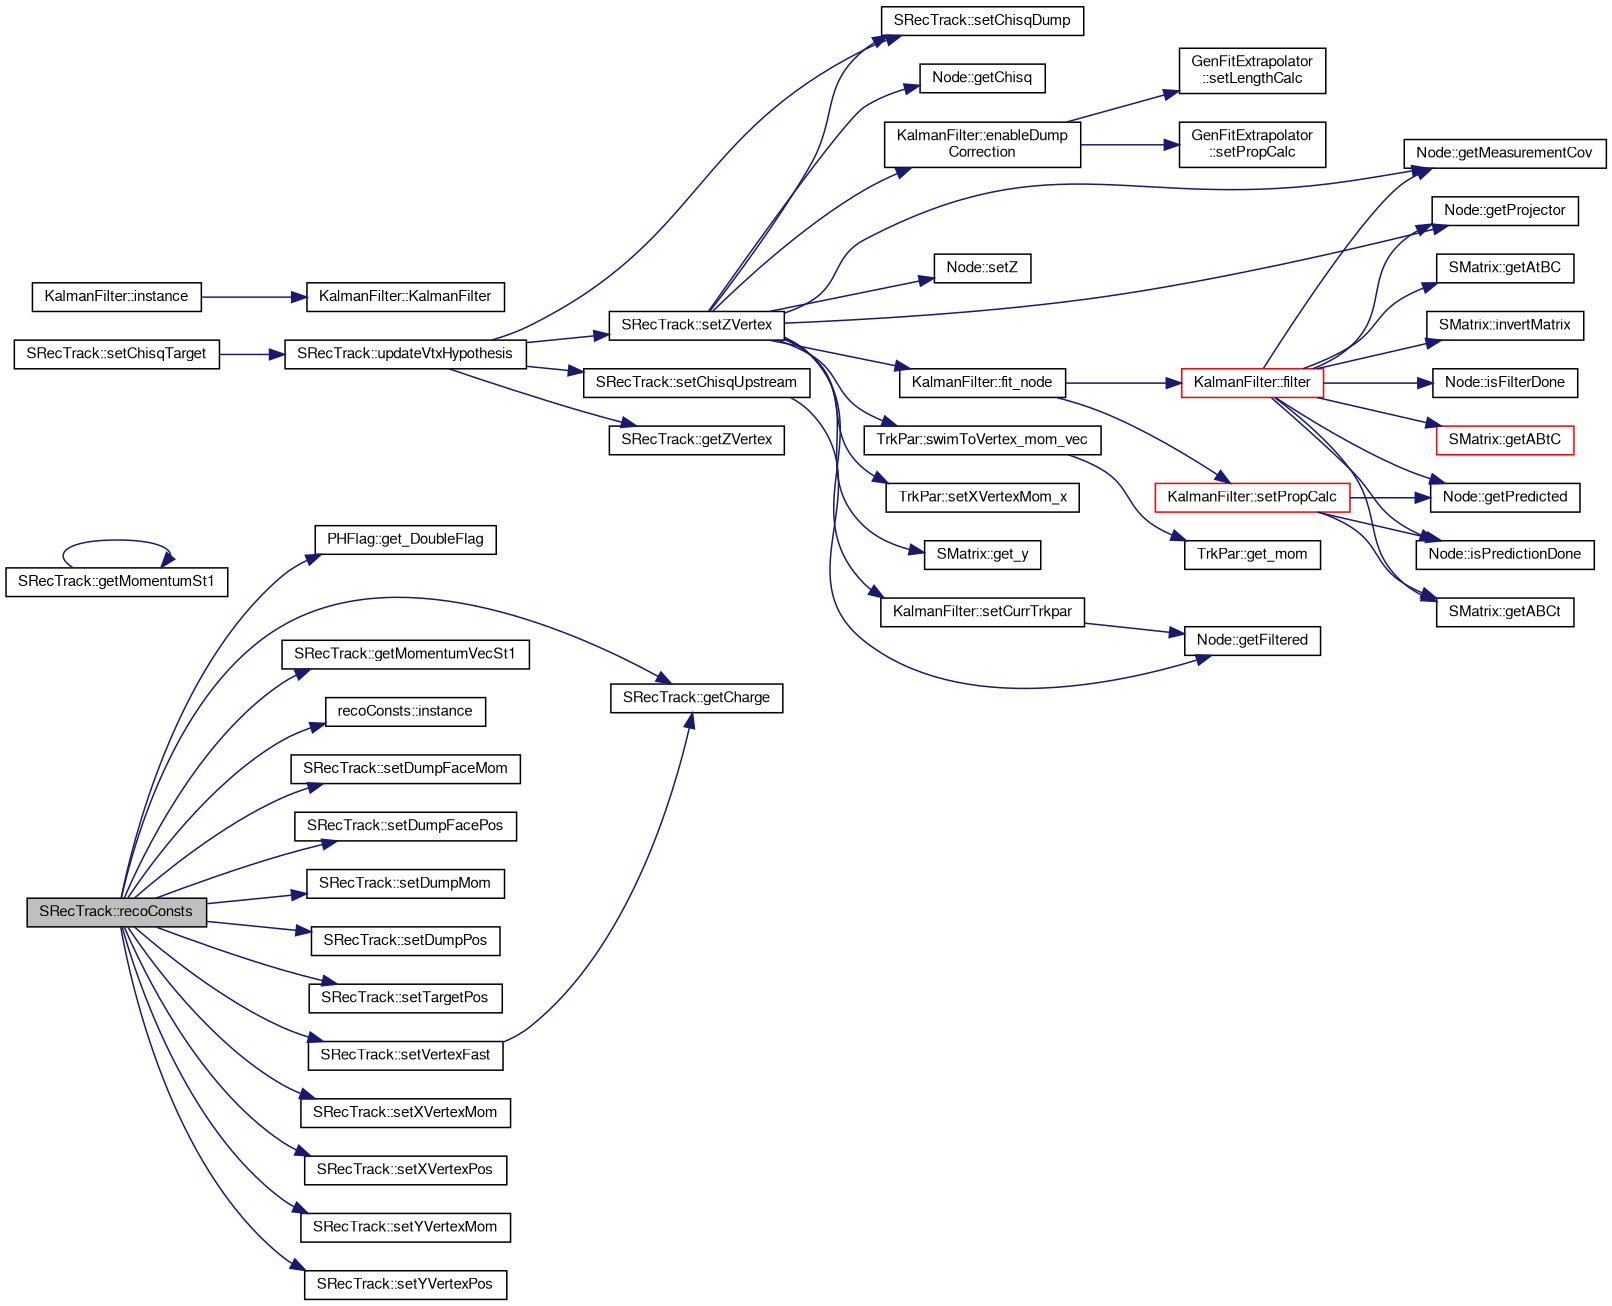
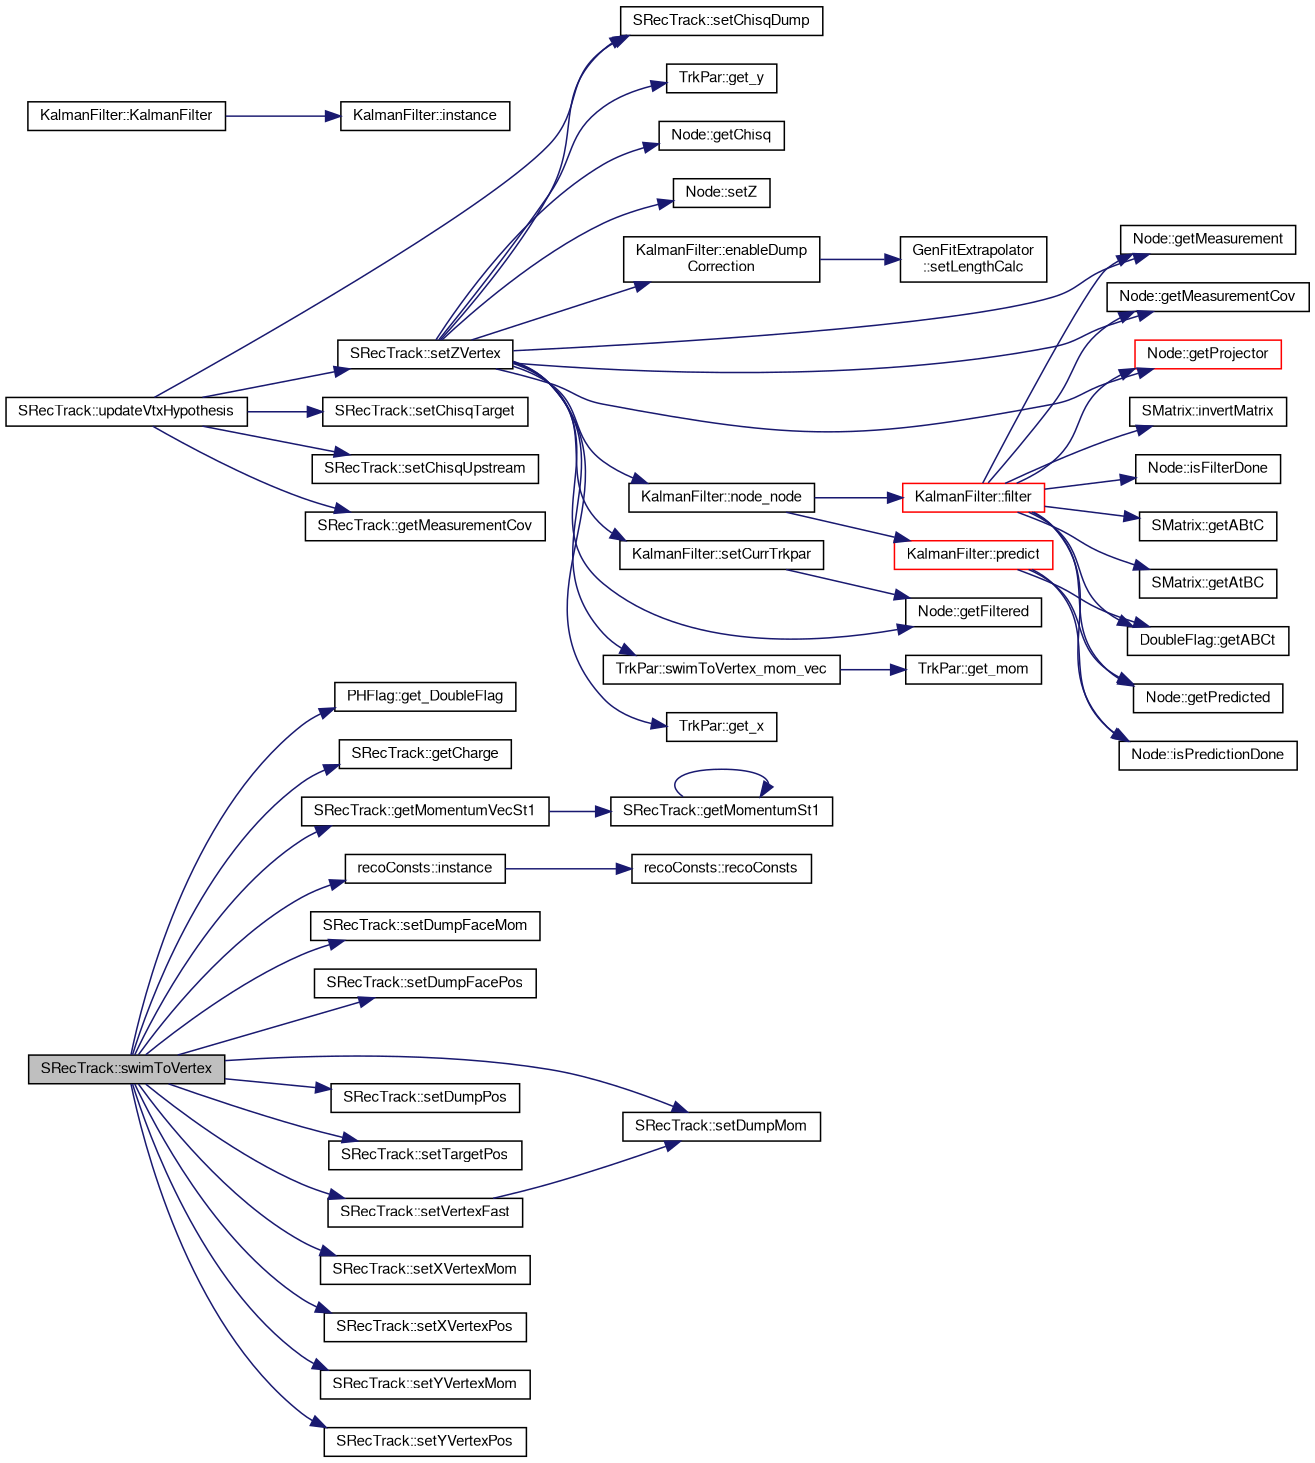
node "GenFitExtrapolator ::setPropCalc": removed
node "Node::getProjector": color black -> red
node "Node::getMeasurement": added
edge "KalmanFilter::instance" -> "KalmanFilter::KalmanFilter": reversed
edge "SRecTrack::setChisqTarget" -> "SRecTrack::updateVtxHypothesis": reversed
node "KalmanFilter::fit_node": label "KalmanFilter::fit_node" -> "KalmanFilter::node_node"
node "SRecTrack::getZVertex": label "SRecTrack::getZVertex" -> "SRecTrack::getMeasurementCov"
node "SMatrix::getABtC": color red -> black
node "TrkPar::setXVertexMom_x": label "TrkPar::setXVertexMom_x" -> "TrkPar::get_x"
node "KalmanFilter::setPropCalc": label "KalmanFilter::setPropCalc" -> "KalmanFilter::predict"
node "SMatrix::get_y": label "SMatrix::get_y" -> "TrkPar::get_y"
node "SMatrix::getABCt": label "SMatrix::getABCt" -> "DoubleFlag::getABCt"
edge "SRecTrack::setChisqUpstream" -> "Node::getFiltered": now "SRecTrack::setZVertex" -> "Node::getFiltered"
edge "SRecTrack::getMomentumVecSt1" -> "SRecTrack::getMomentumSt1": added
node "recoConsts::recoConsts": added
edge "SRecTrack::setVertexFast" -> "SRecTrack::getCharge": now "SRecTrack::setVertexFast" -> "SRecTrack::setDumpMom"
node "SRecTrack::recoConsts": label "SRecTrack::recoConsts" -> "SRecTrack::swimToVertex"
